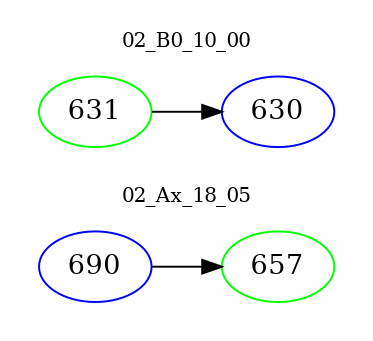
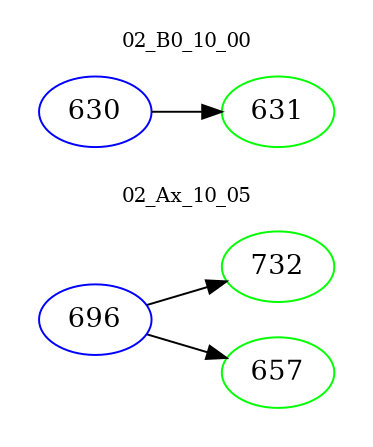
edge "631" -> "630": reversed
cluster "02_Ax_18_05": label "02_Ax_18_05" -> "02_Ax_10_05"
node "690": label "690" -> "696"
node "732": added
